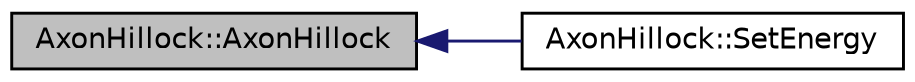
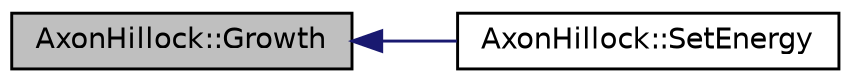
node "AxonHillock::AxonHillock": label "AxonHillock::AxonHillock" -> "AxonHillock::Growth"
